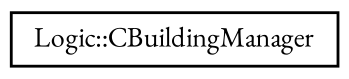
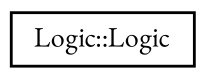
node "Logic::CBuildingManager": label "Logic::CBuildingManager" -> "Logic::Logic"
